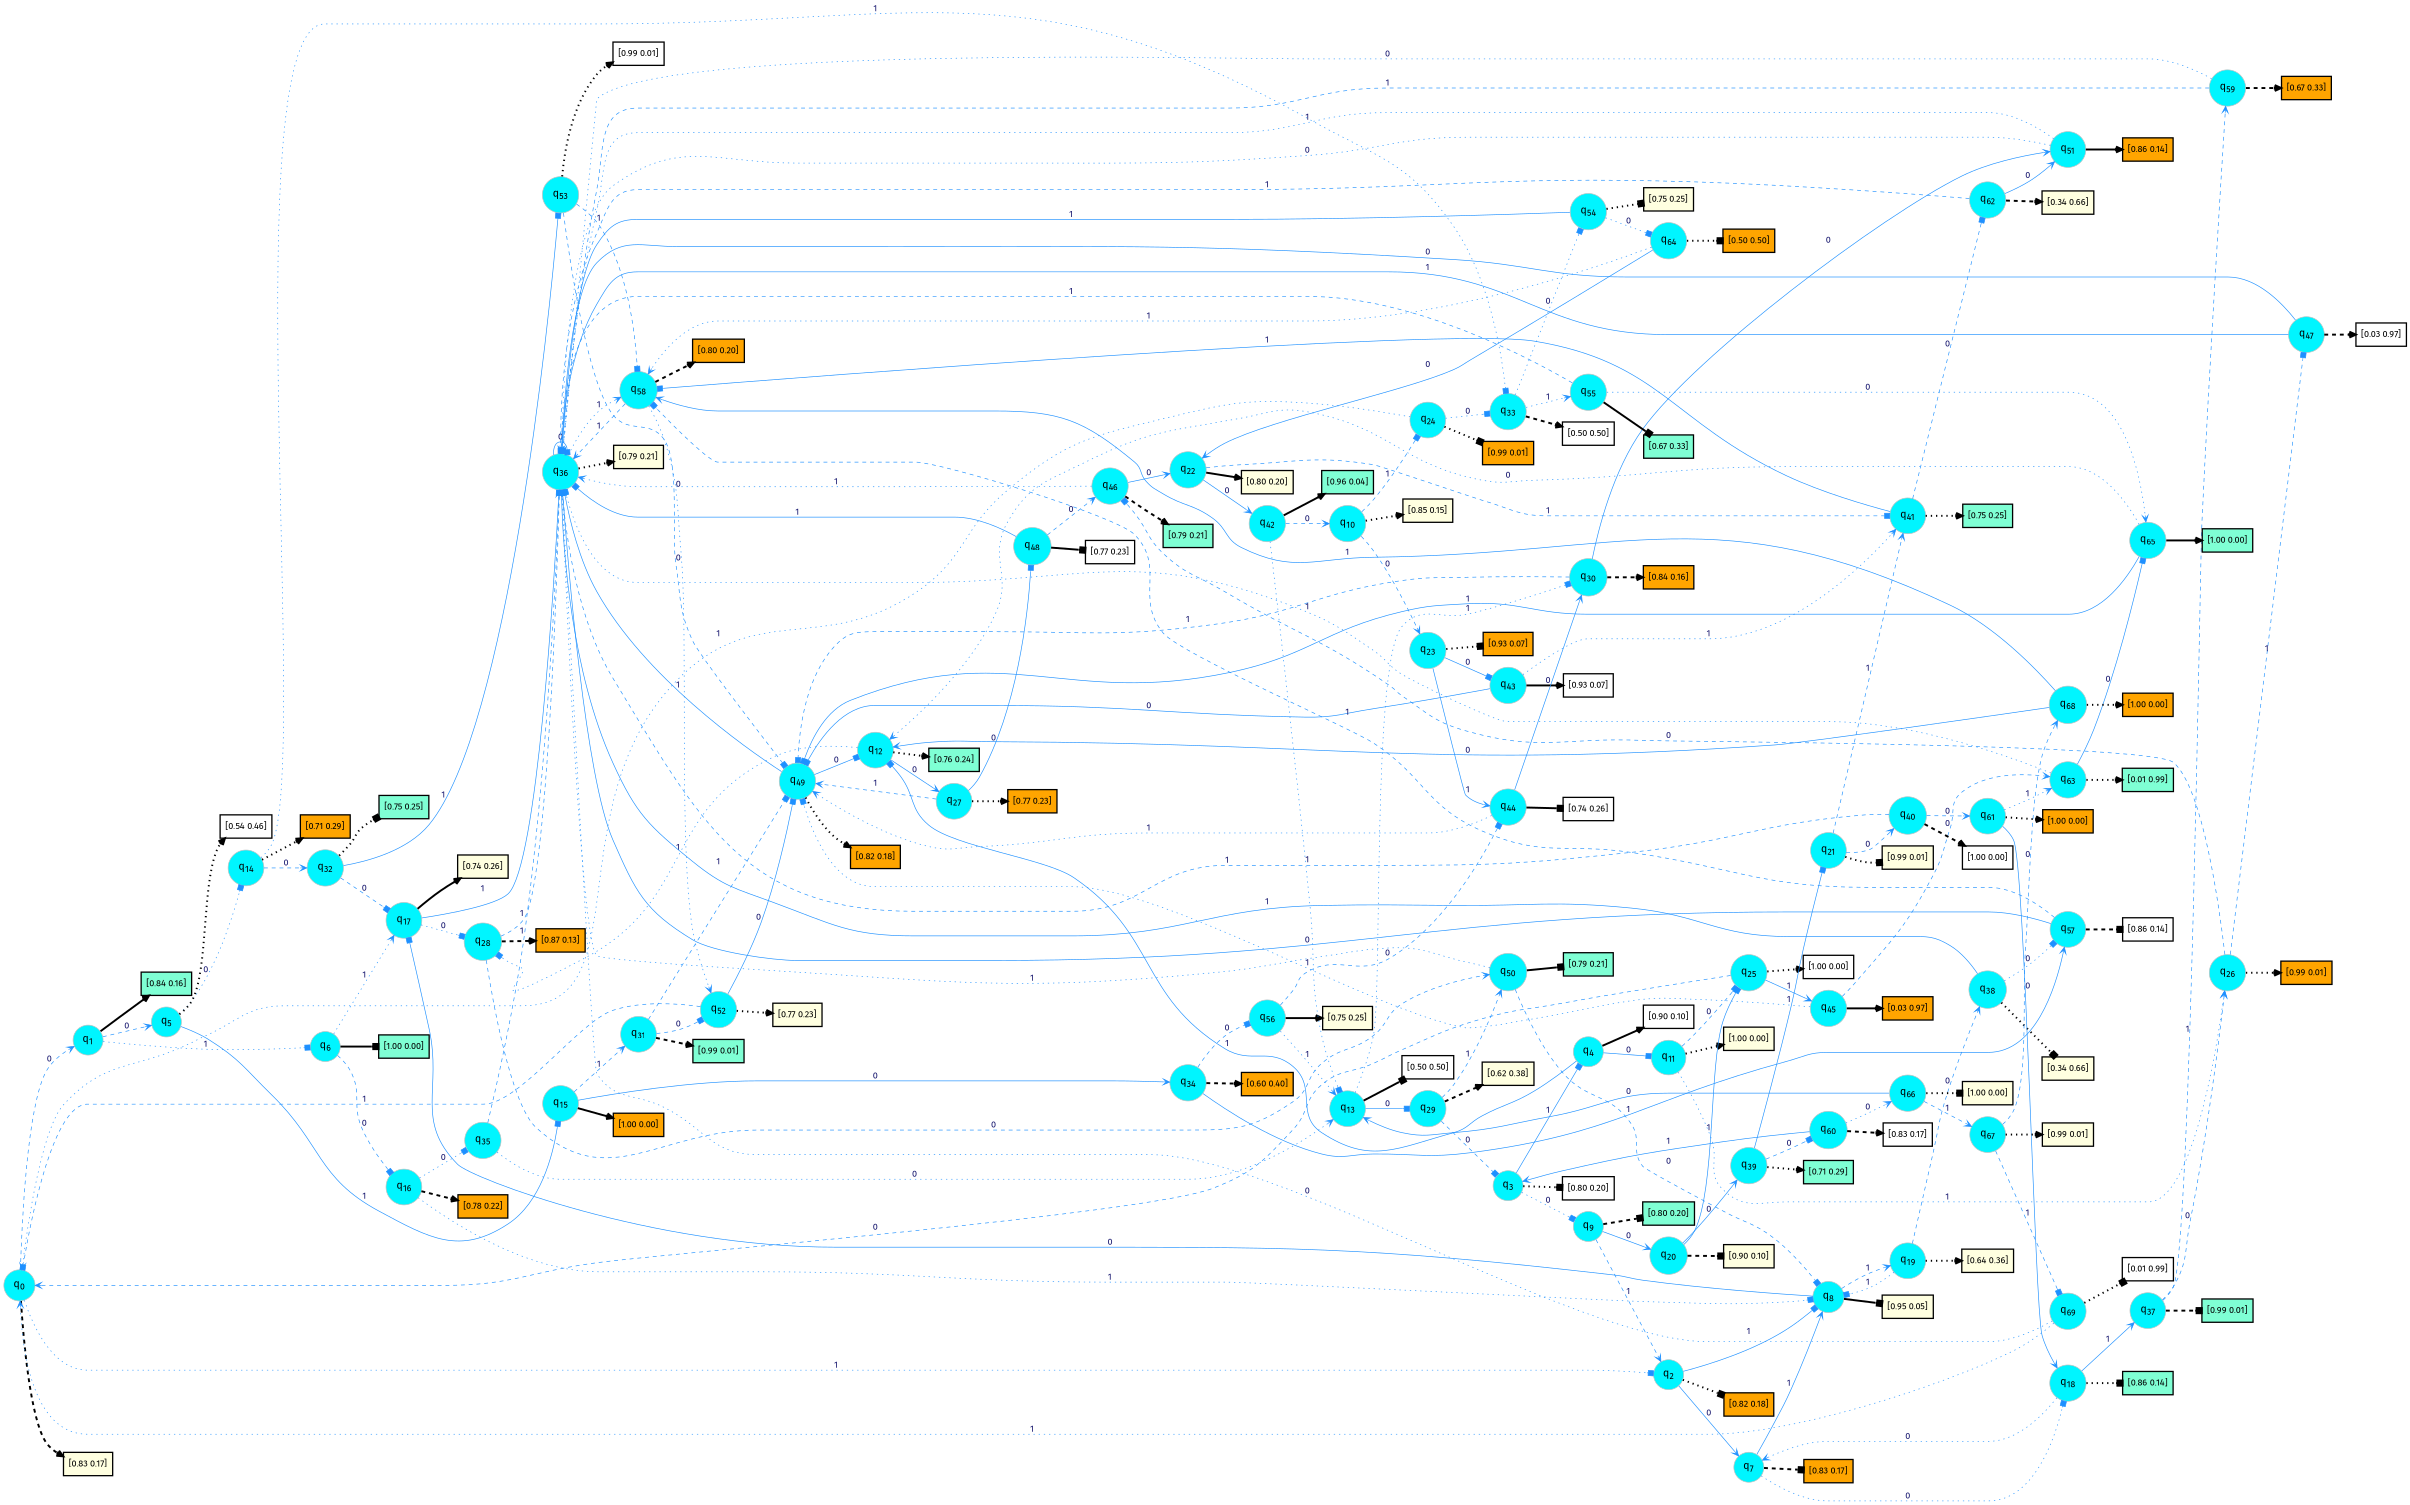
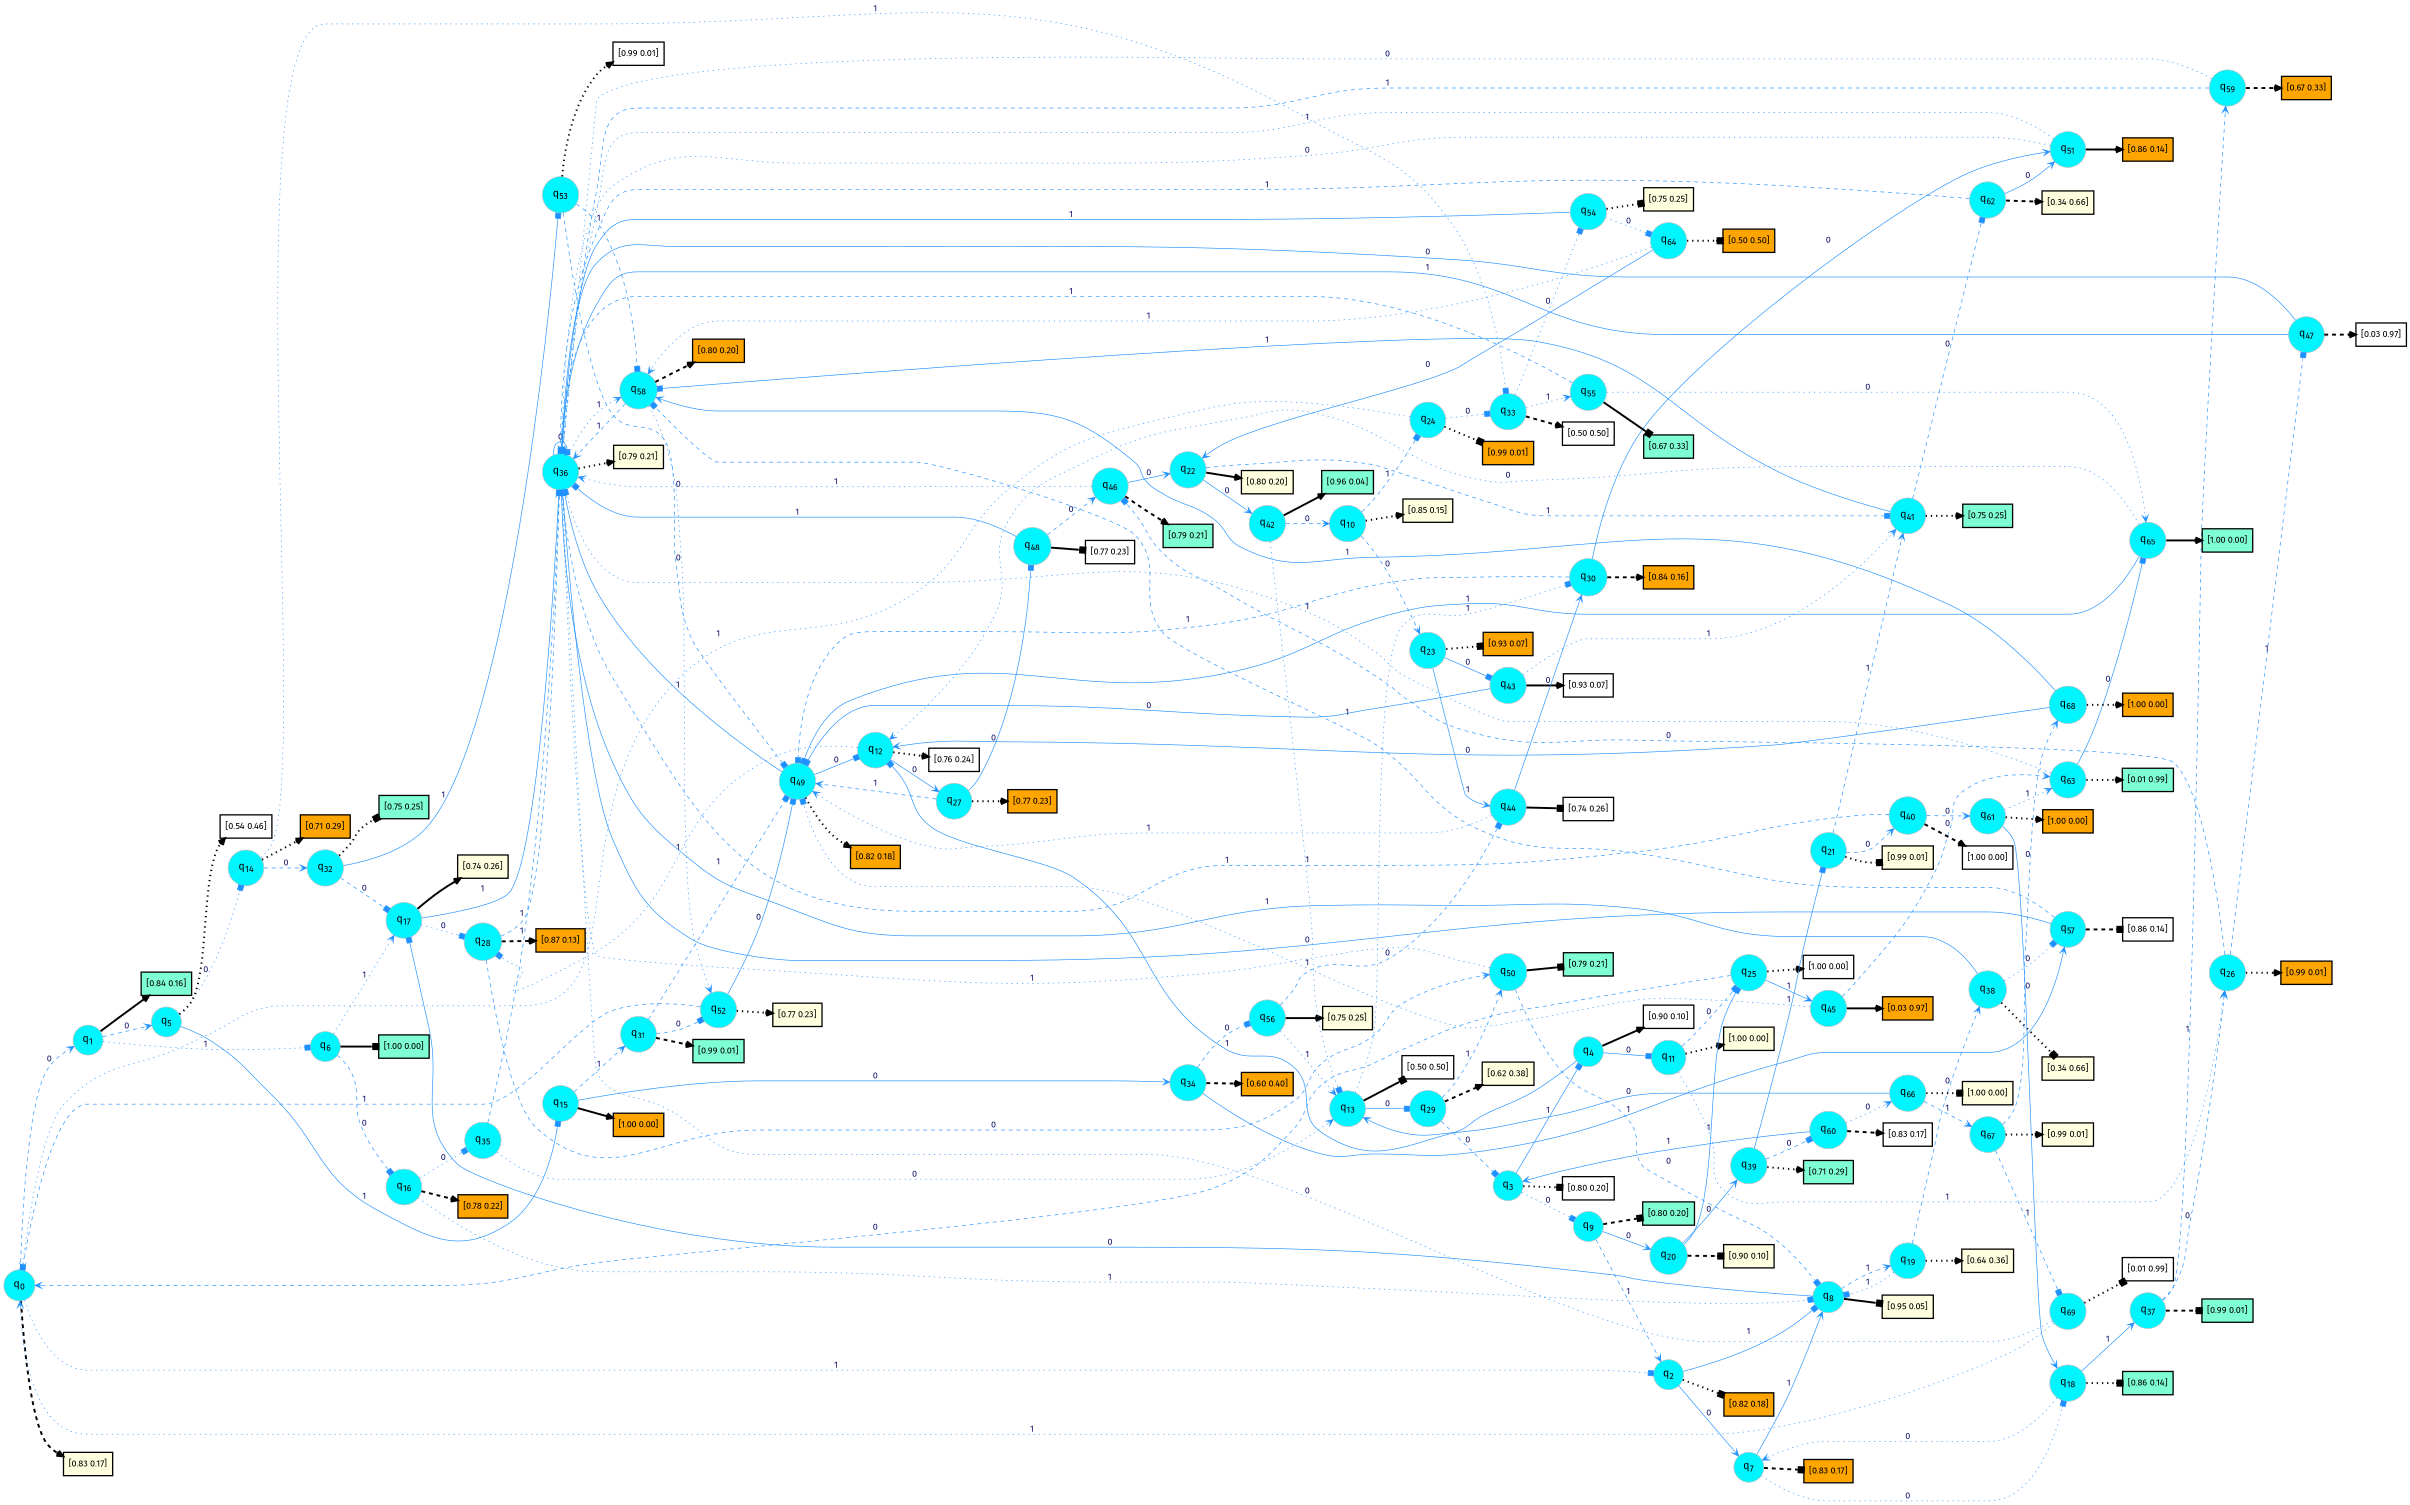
node "[0.76 0.24]": fillcolor aquamarine -> white
